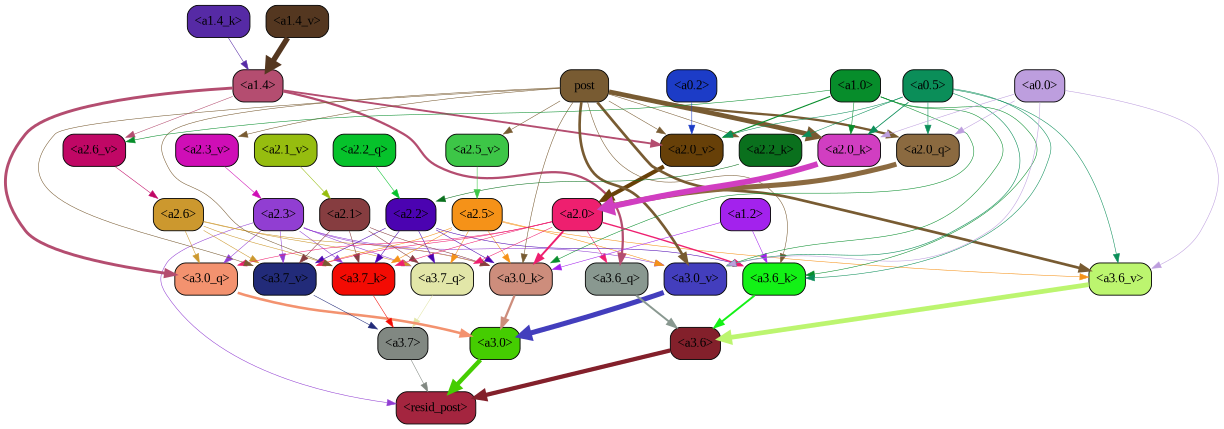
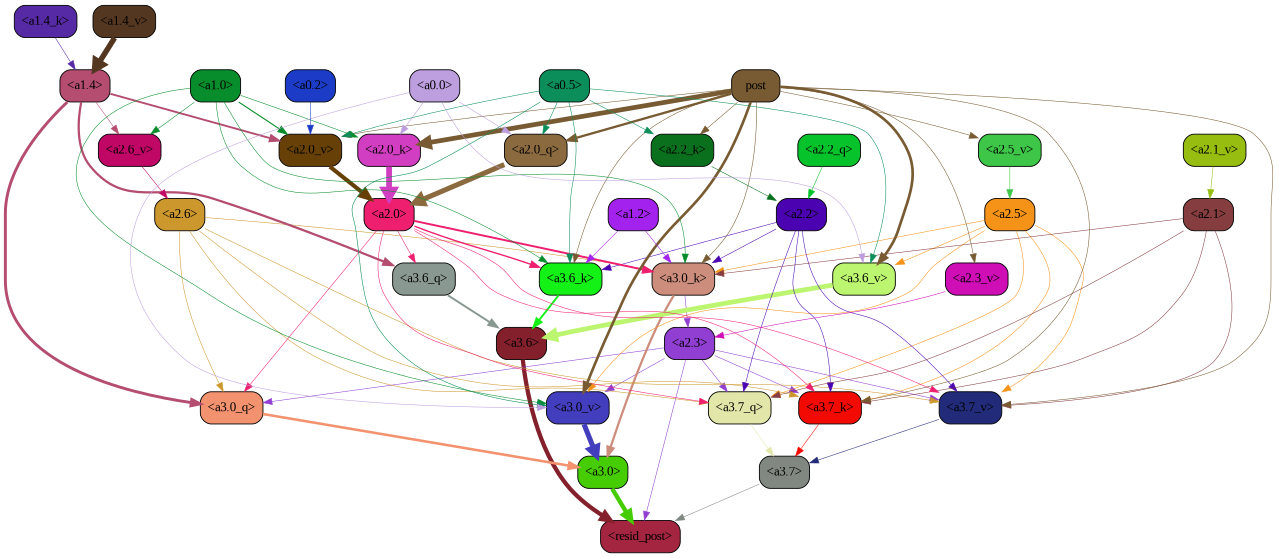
edge "<a0.5>" -> "<a2.0_k>": removed
edge "<a2.3>" -> "<a3.0_k>": reversed
